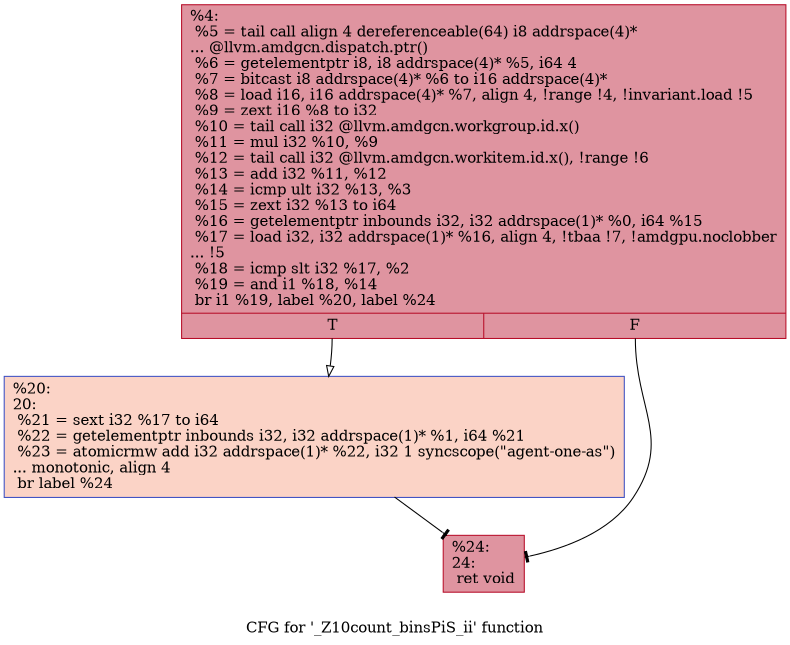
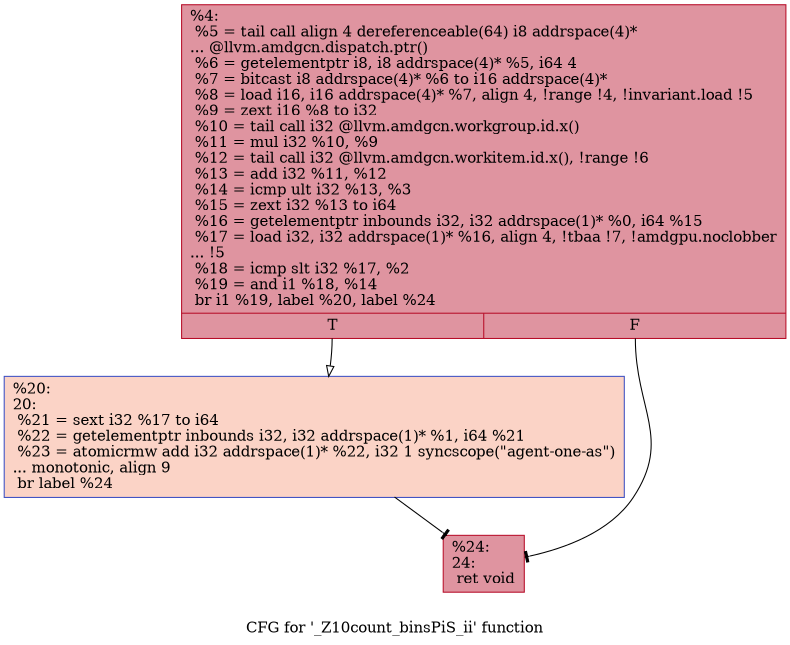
node "%20:": text "... monotonic, align 4" -> "... monotonic, align 9"
